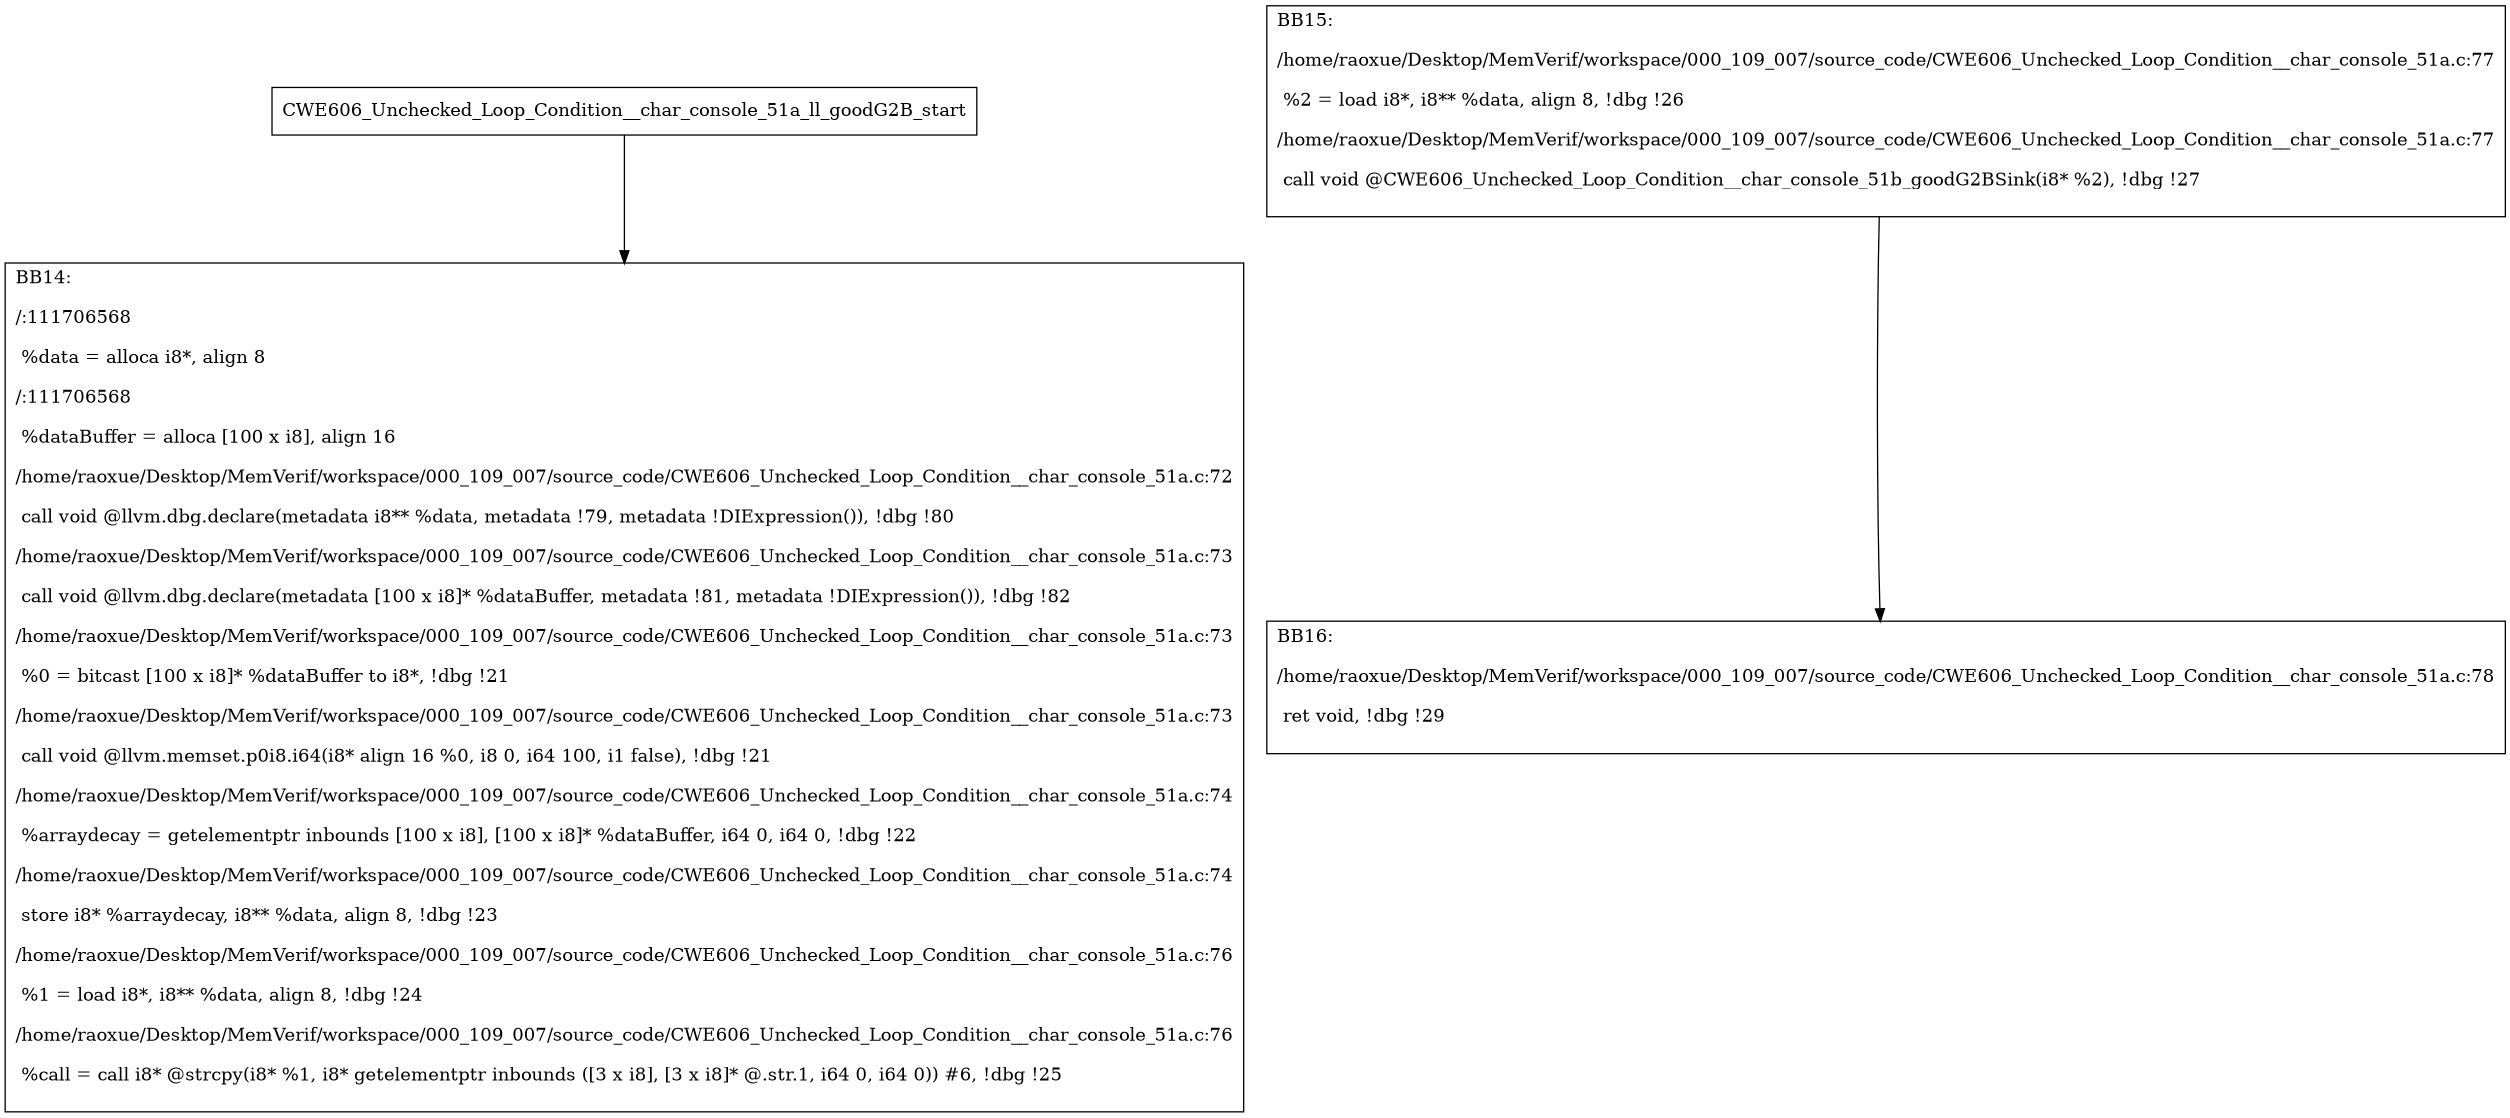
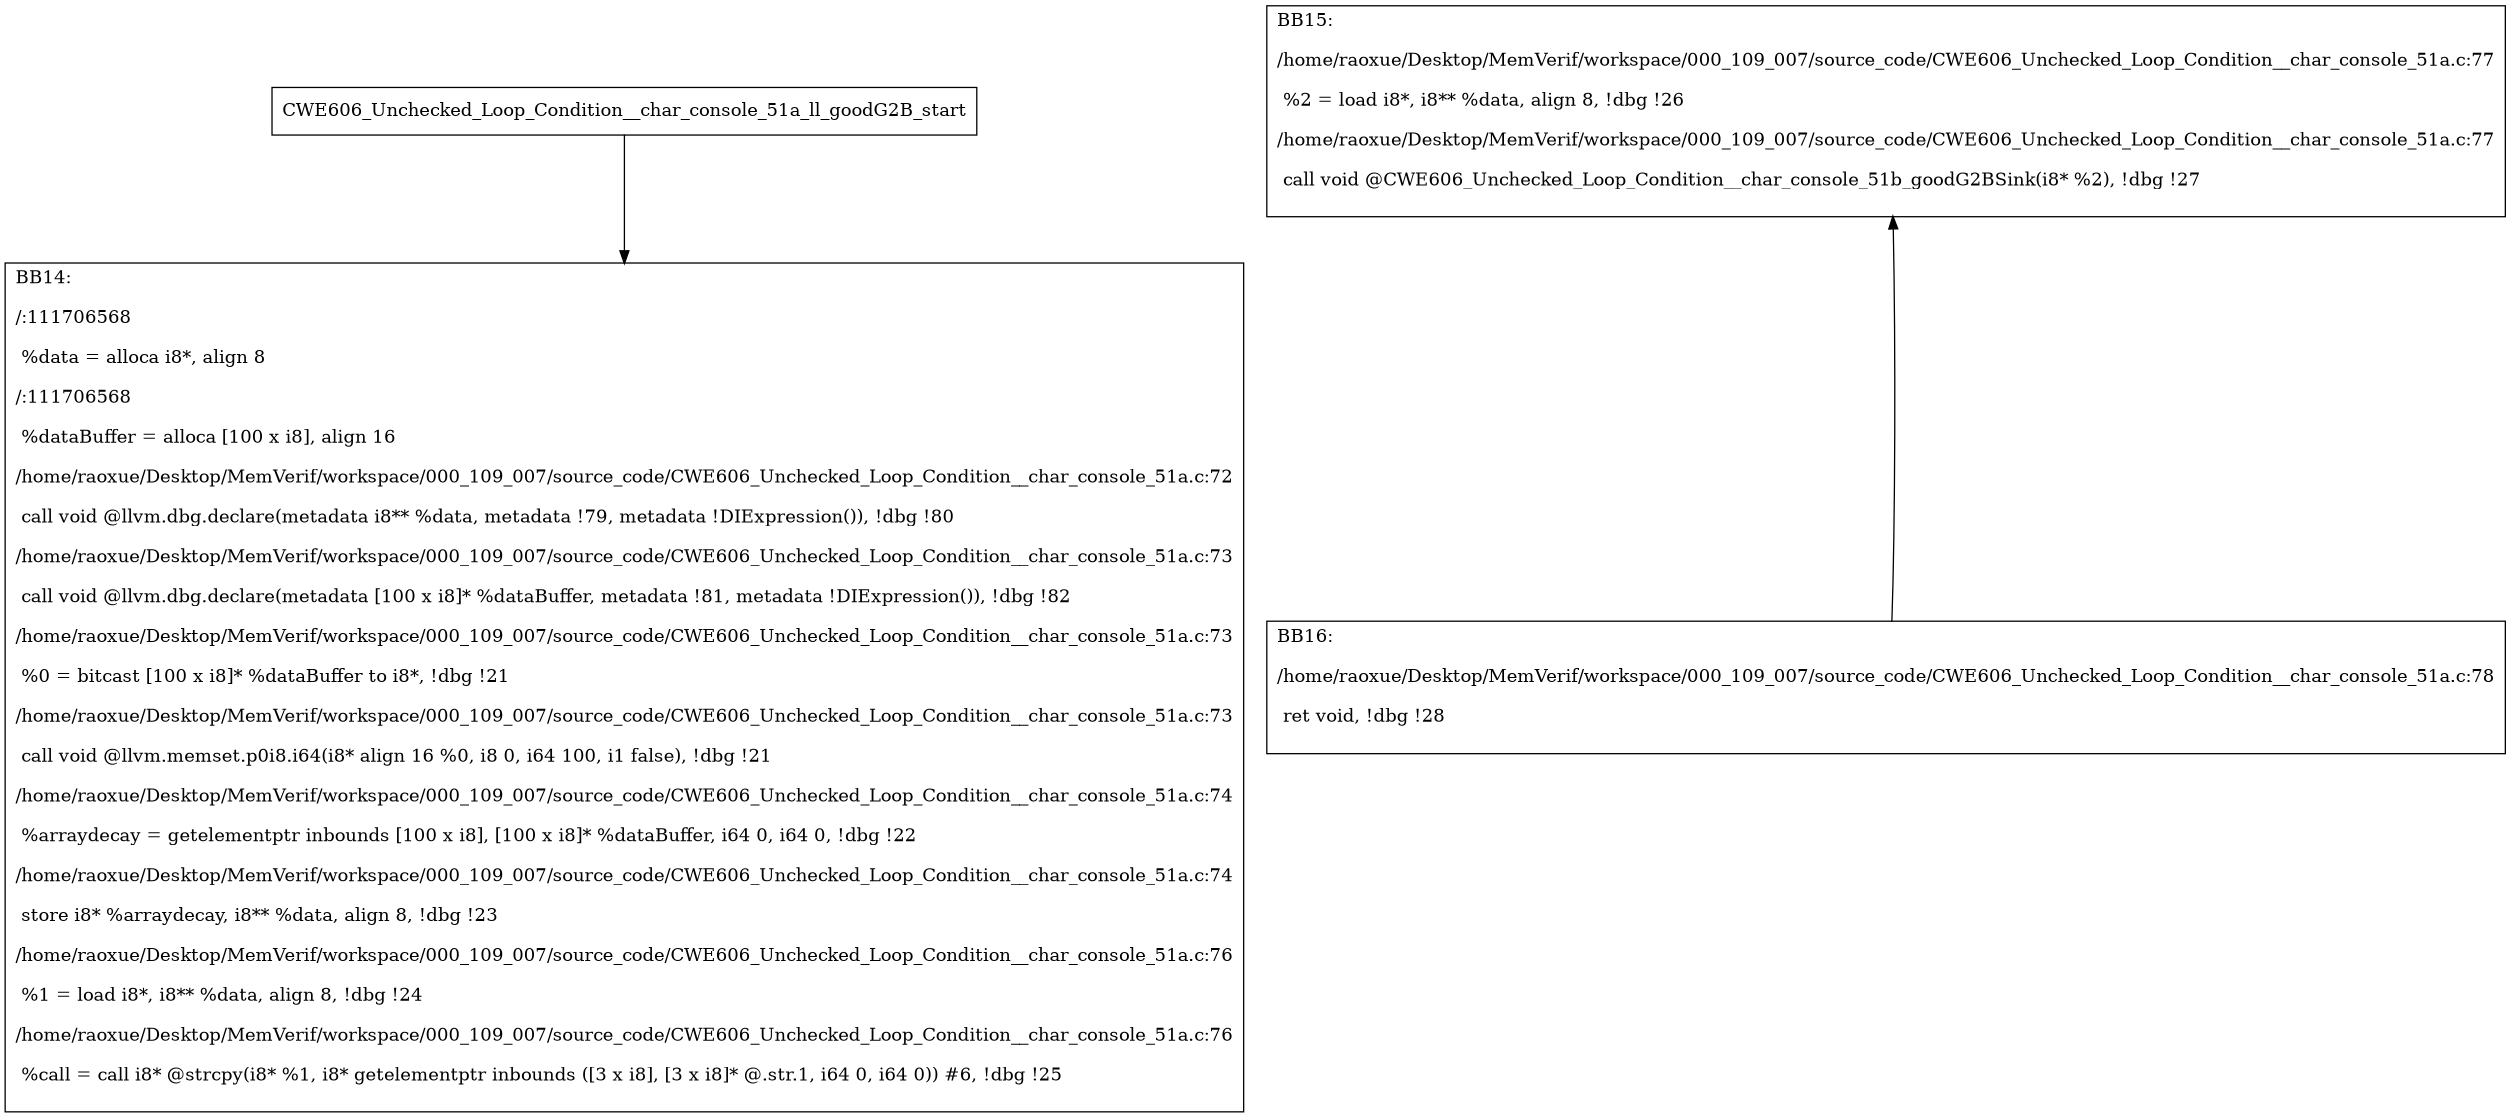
edge "BB15:" -> "BB16:": reversed
node "BB16:": text "ret void, !dbg !29" -> "ret void, !dbg !28"
